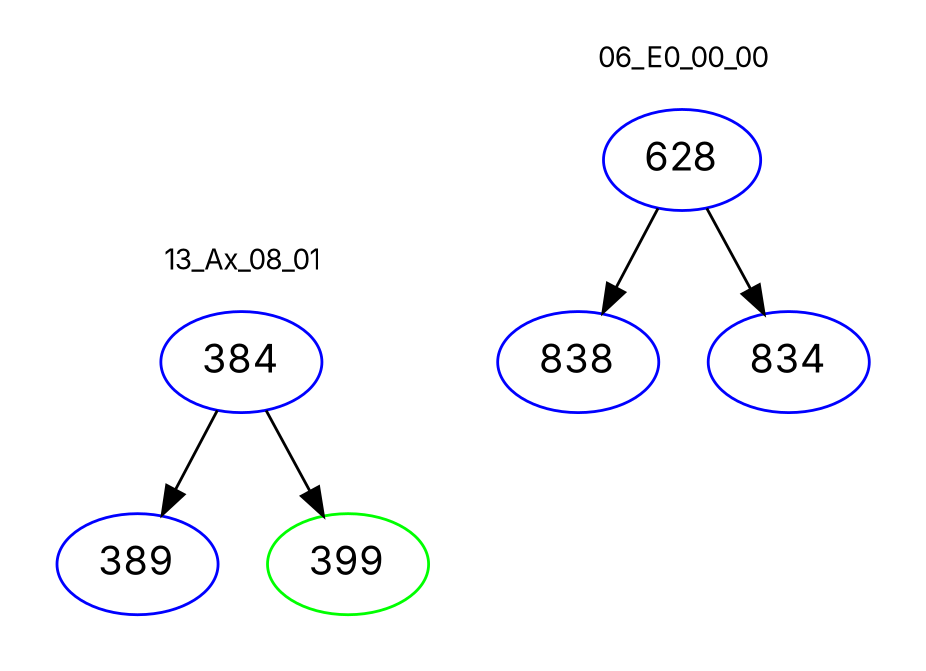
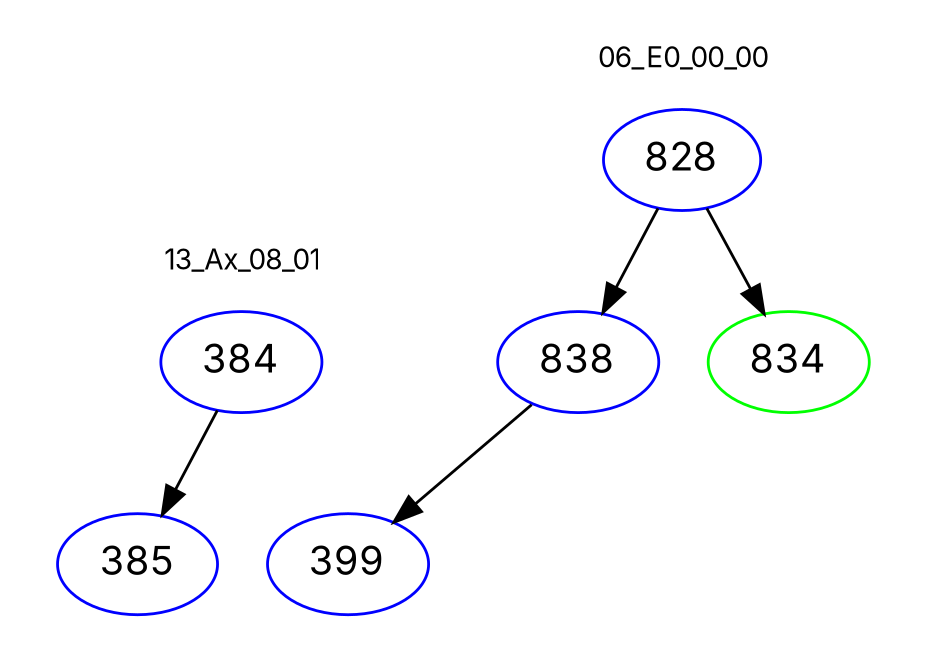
node "628": label "628" -> "828"
node "834": color blue -> green
edge "384" -> "399": now "838" -> "399"
node "389": label "389" -> "385"
node "399": color green -> blue
